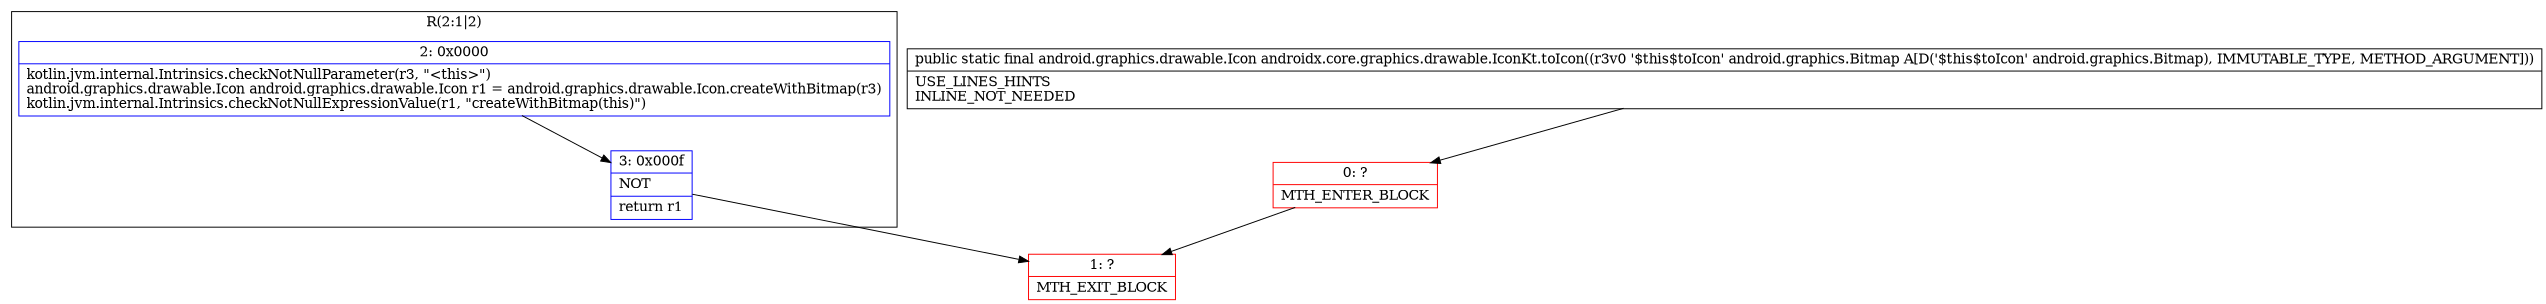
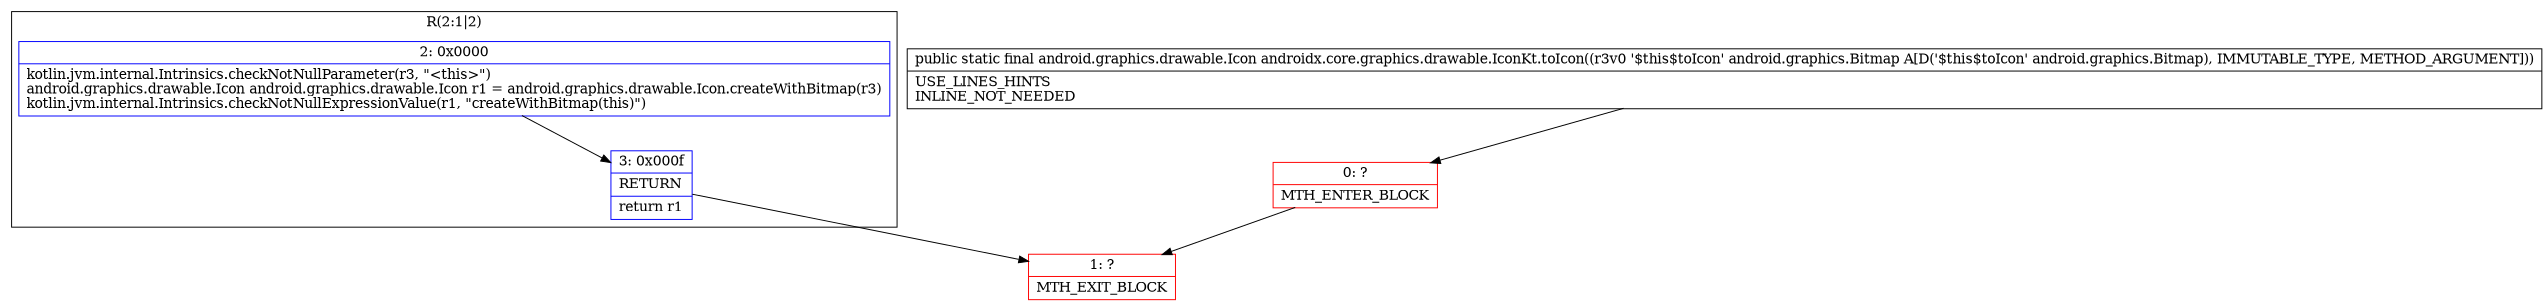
node "3: 0x000f": text "NOT" -> "RETURN"
